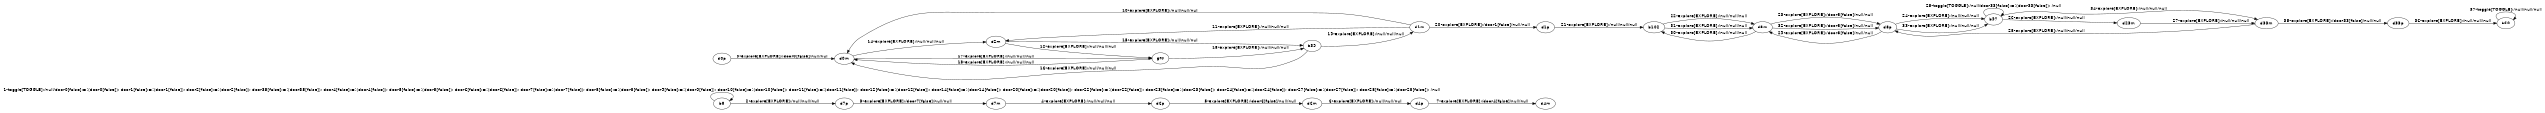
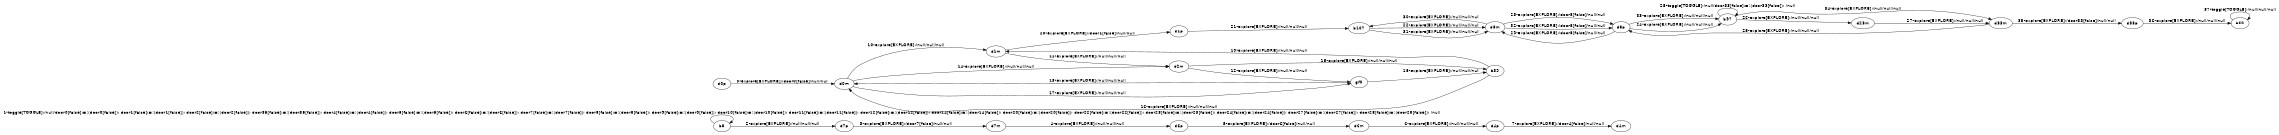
edge "d1m" -> "d0m": reversed
node "b102": label "b102" -> "b107"
